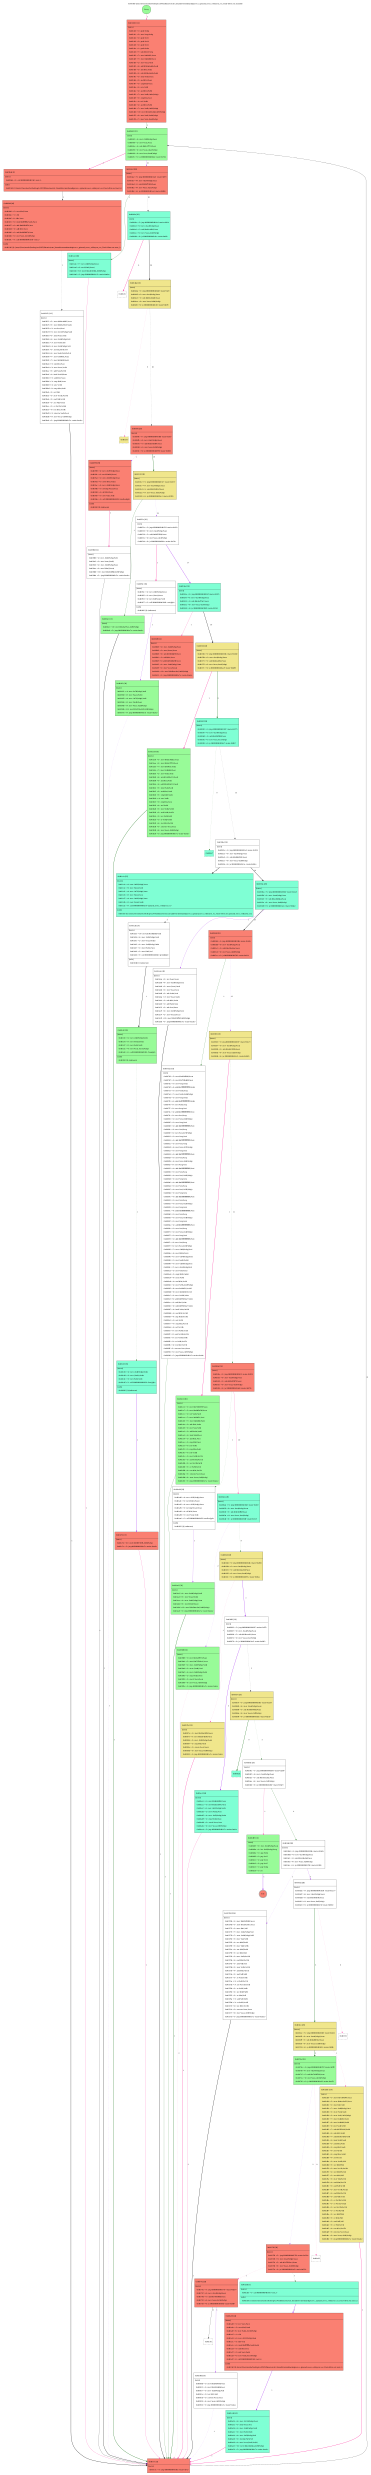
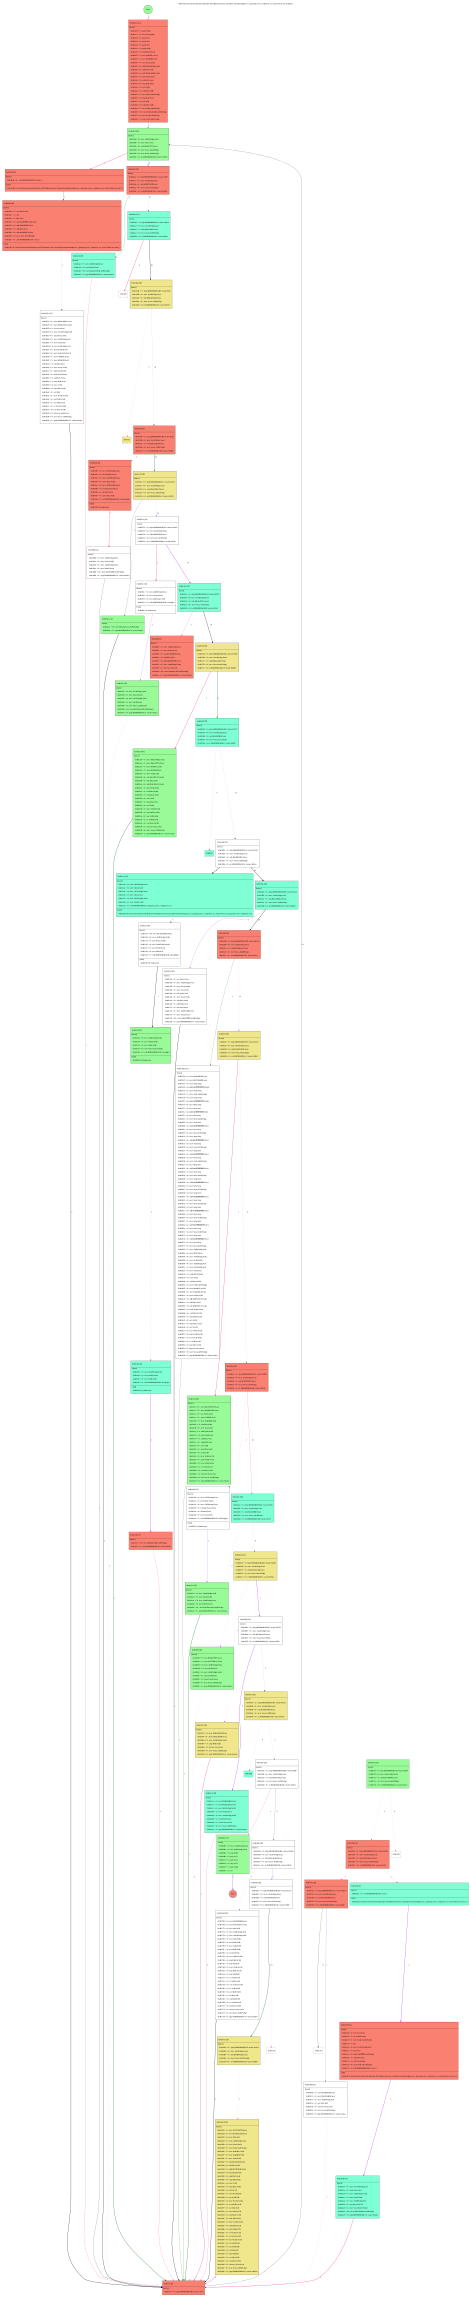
edge "0x40167e [28]" -> "0x40192b": style bold -> dotted
edge "0x4016ee [28]" -> "0x40170a [28]": removed, label "2"
